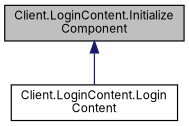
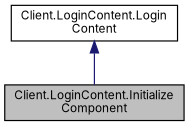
edge "Client.LoginContent.Login Content" -> "Client.LoginContent.Initialize Component": reversed
